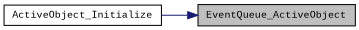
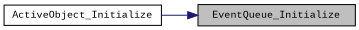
node "EventQueue_ActiveObject": label "EventQueue_ActiveObject" -> "EventQueue_Initialize"
